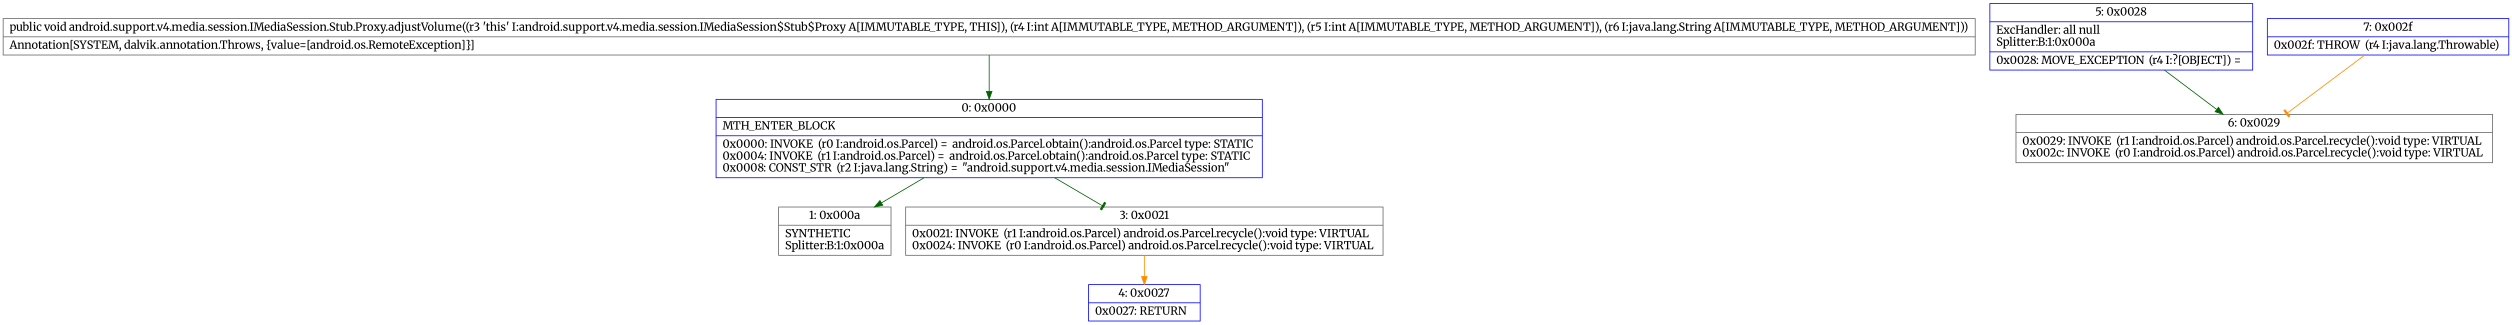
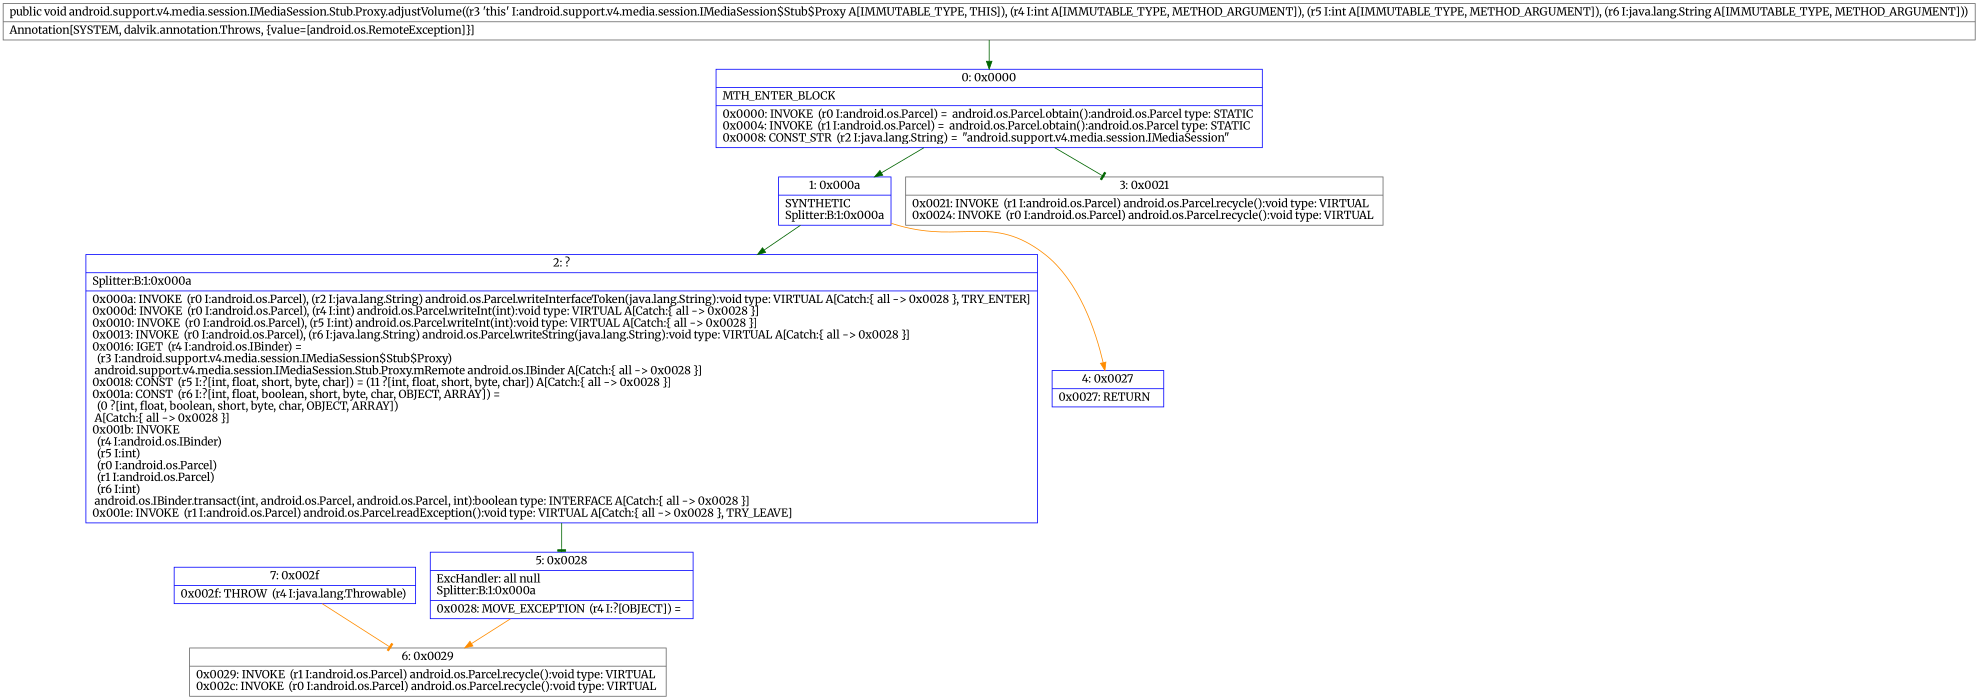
edge "5: 0x0028" -> "6: 0x0029": color darkgreen -> darkorange
node "1: 0x000a": color gray40 -> blue
edge "3: 0x0021" -> "4: 0x0027": now "1: 0x000a" -> "4: 0x0027"
node "2: ?": added
